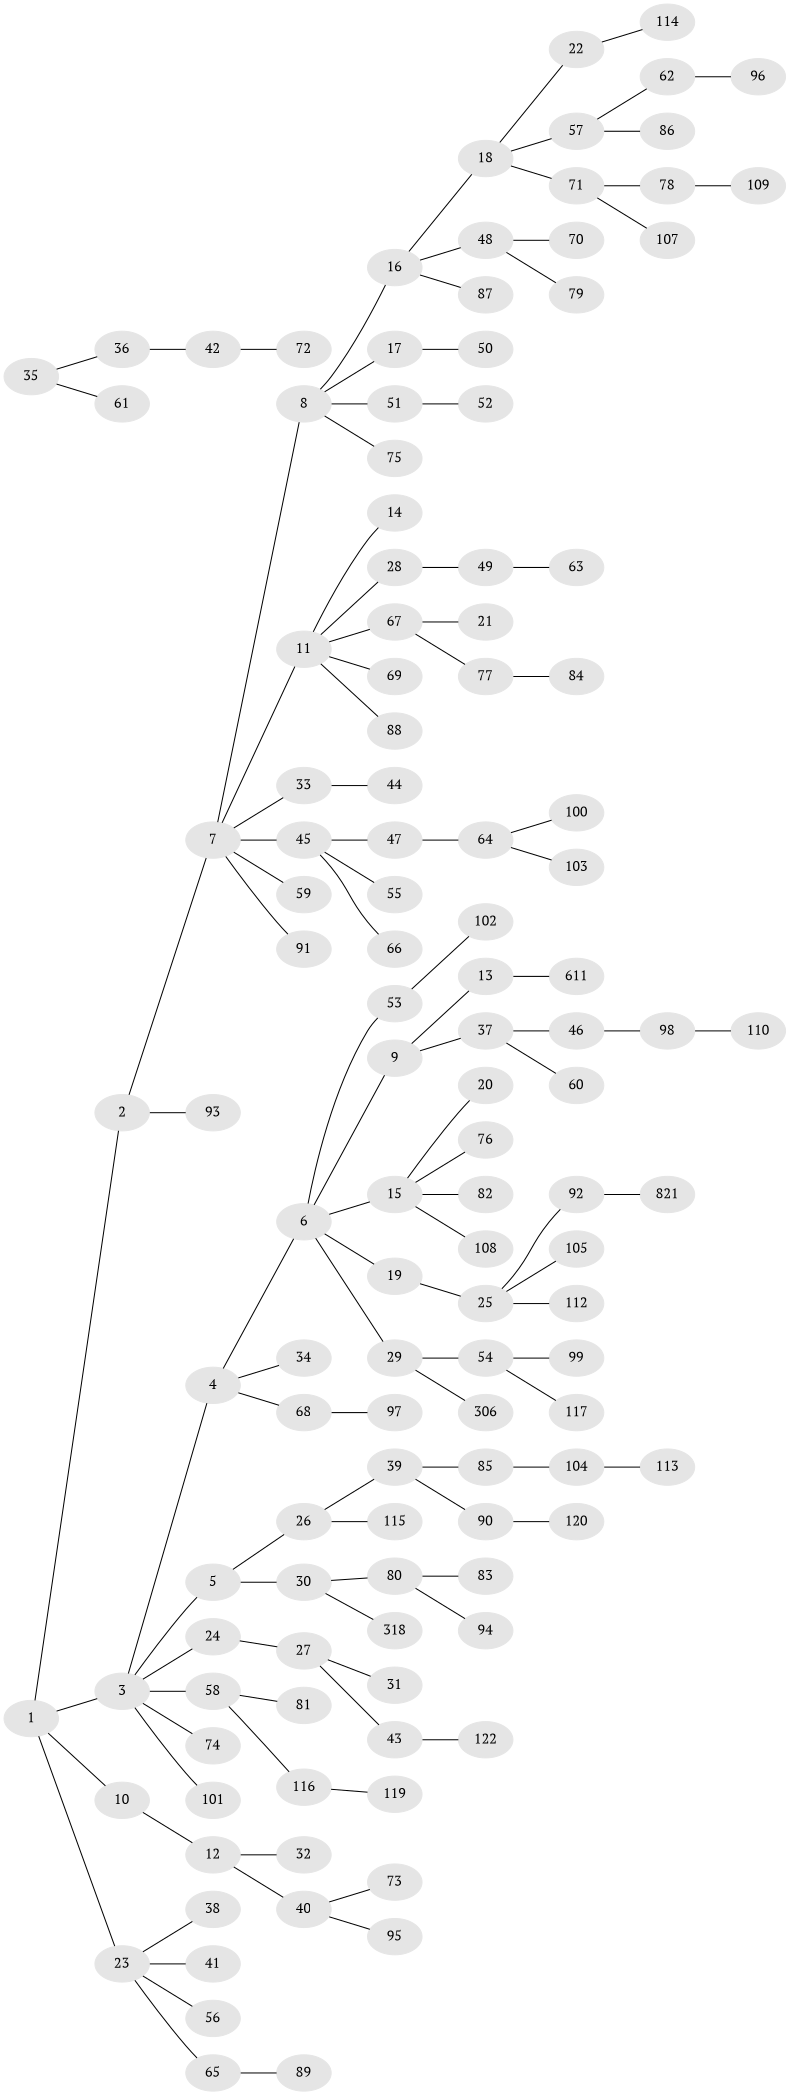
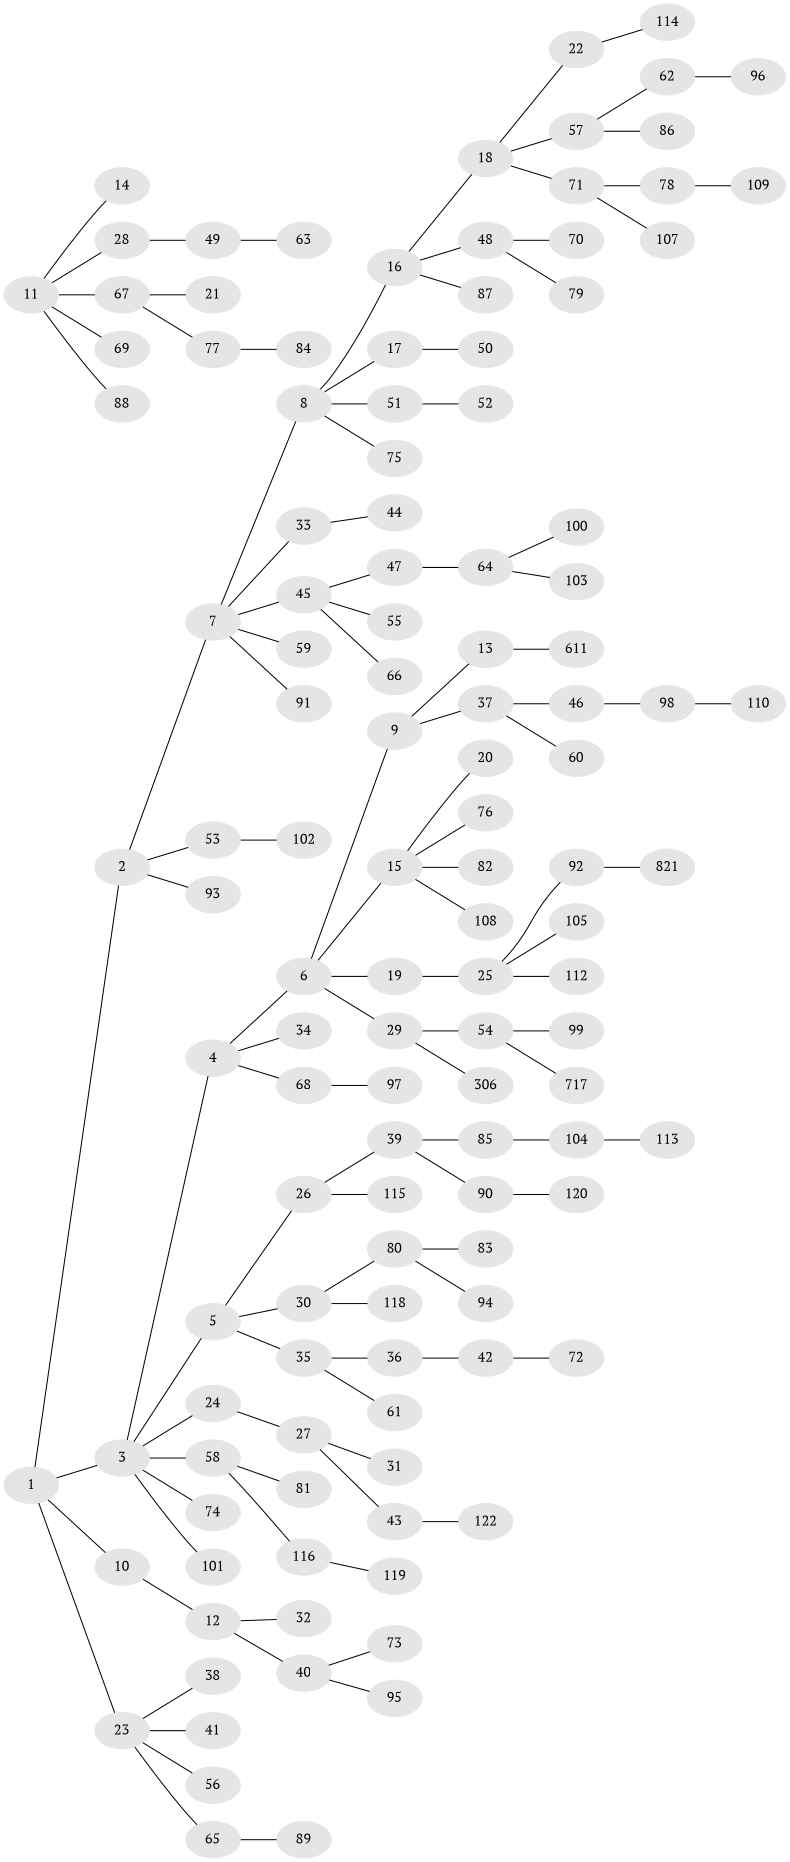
edge "11" -- "7": removed
edge "53" -- "6": now "53" -- "2"
edge "5" -- "35": added
node "117": label "117" -> "717"
node "318": label "318" -> "118"
